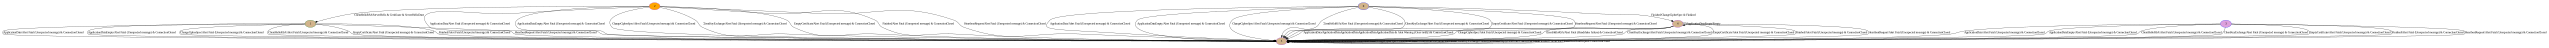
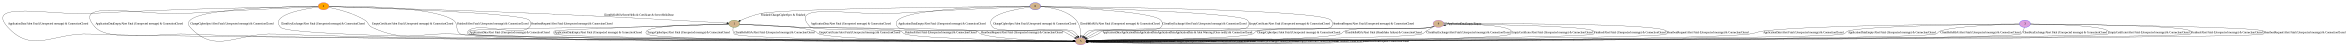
edge "0" -> "4": now "0" -> "1"
